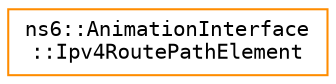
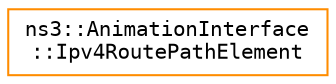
node "ns6::AnimationInterface ::Ipv4RoutePathElement": label "ns6::AnimationInterface ::Ipv4RoutePathElement" -> "ns3::AnimationInterface ::Ipv4RoutePathElement"
